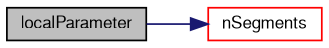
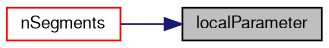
edge "localParameter" -> "nSegments": reversed
